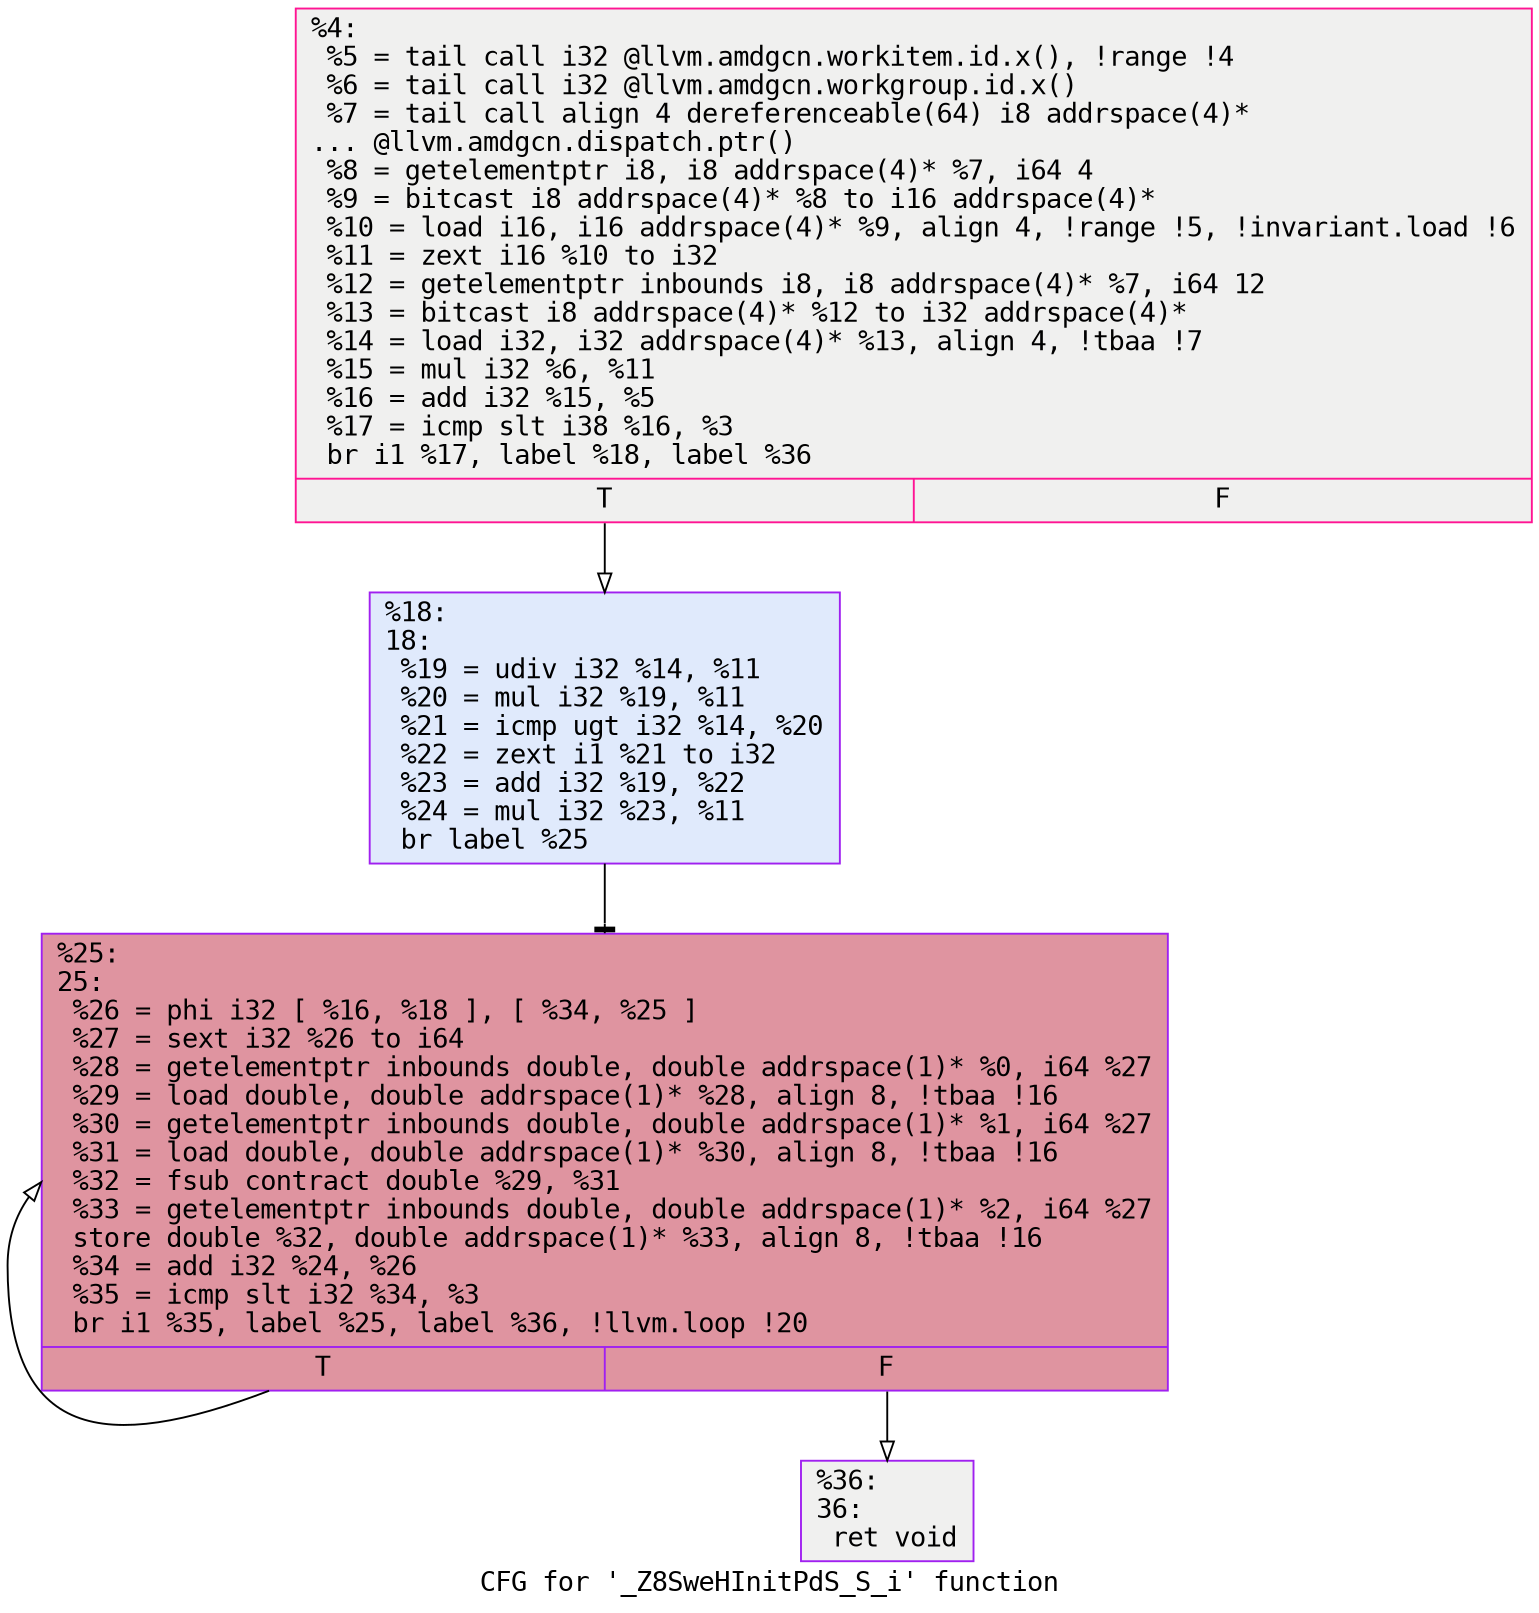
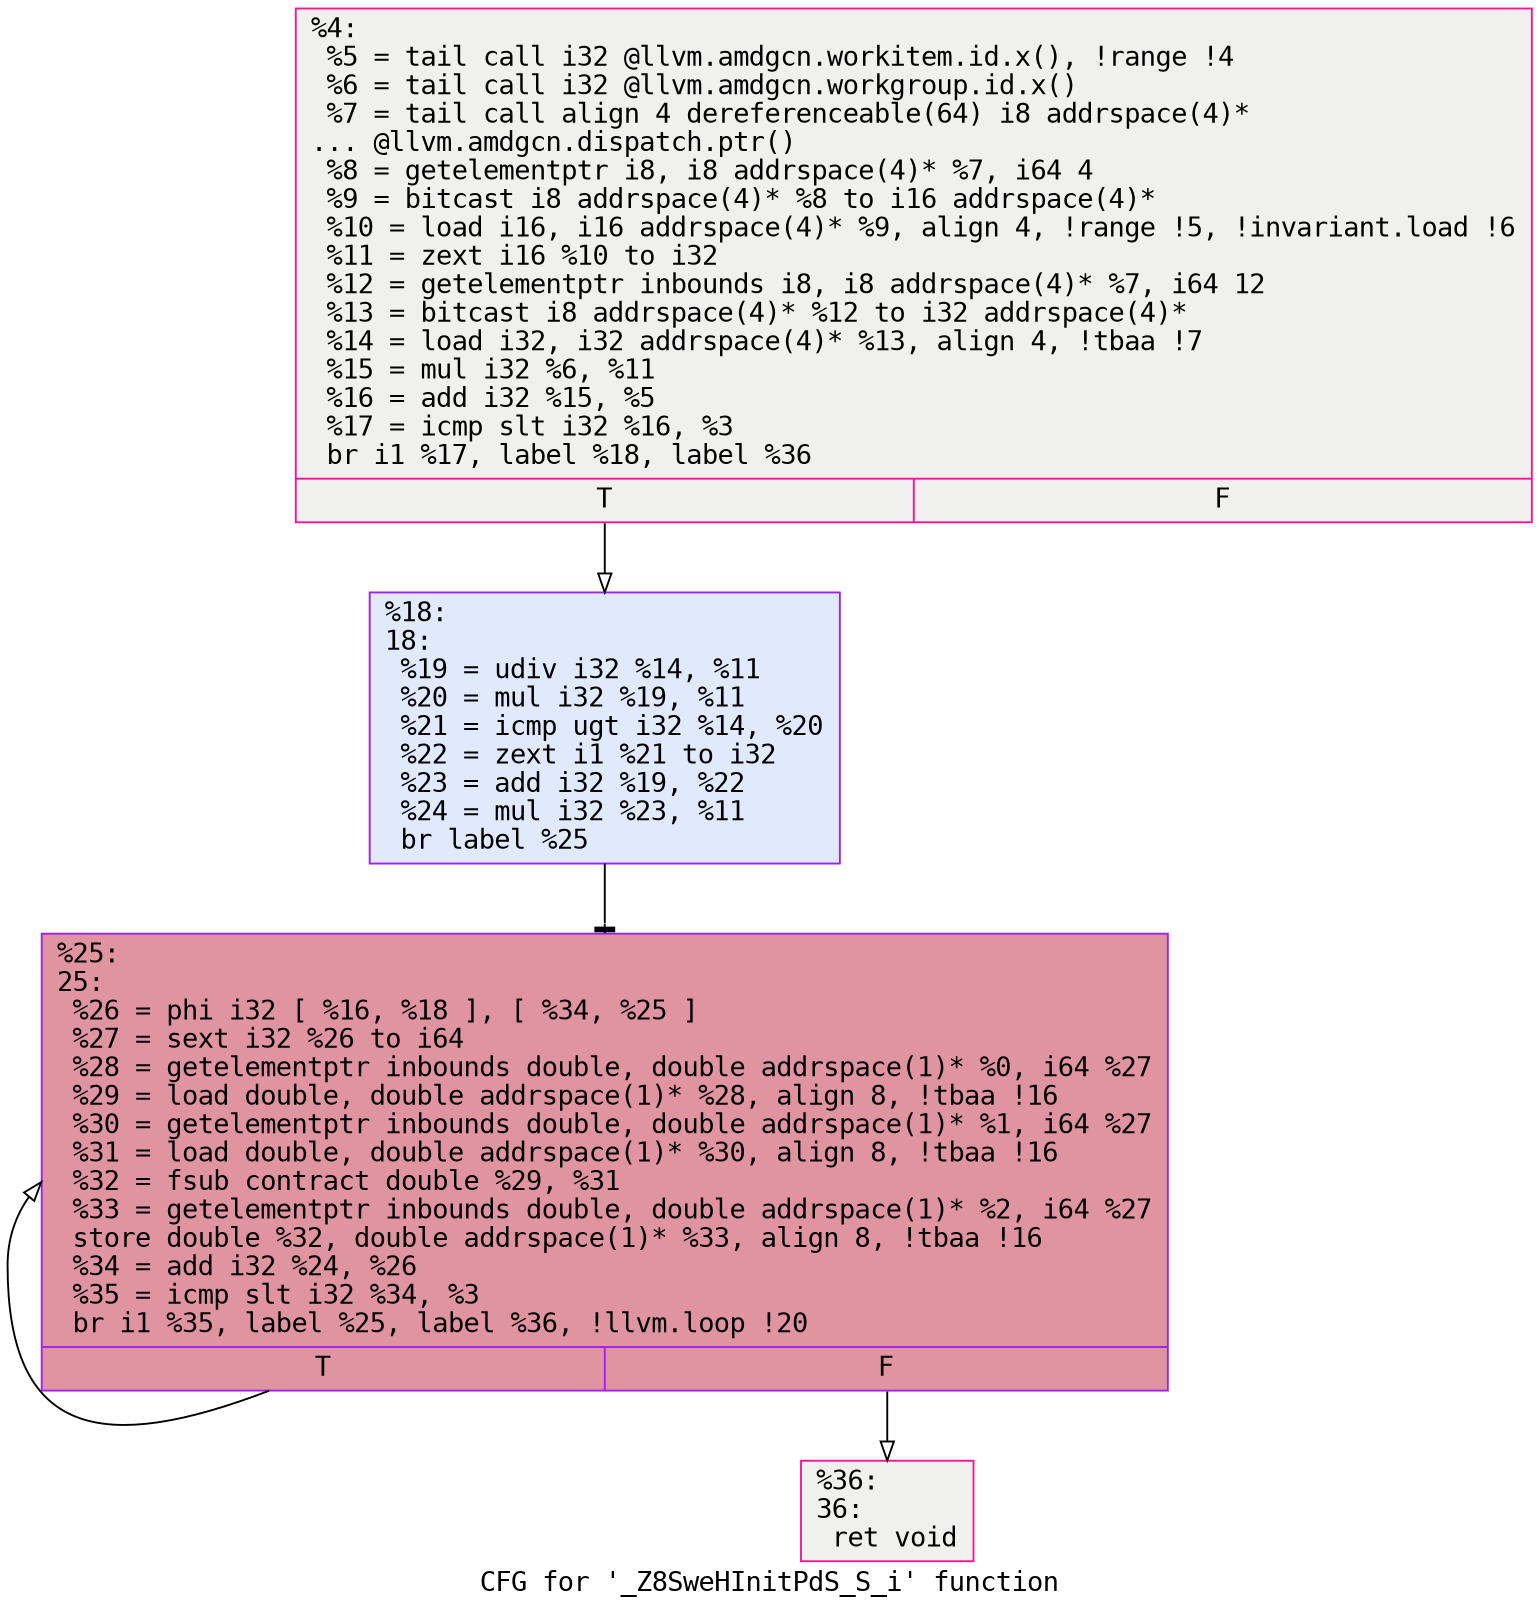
node "%4:": text "%17 = icmp slt i38 %16, %3" -> "%17 = icmp slt i32 %16, %3"
node "%36:": color purple -> deeppink
